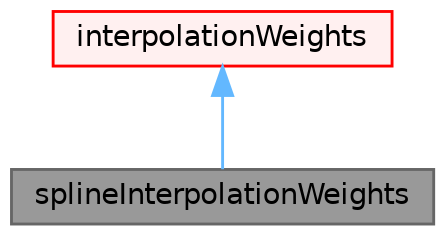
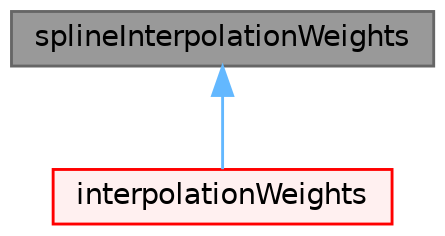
edge "splineInterpolationWeights" -> "interpolationWeights": reversed
